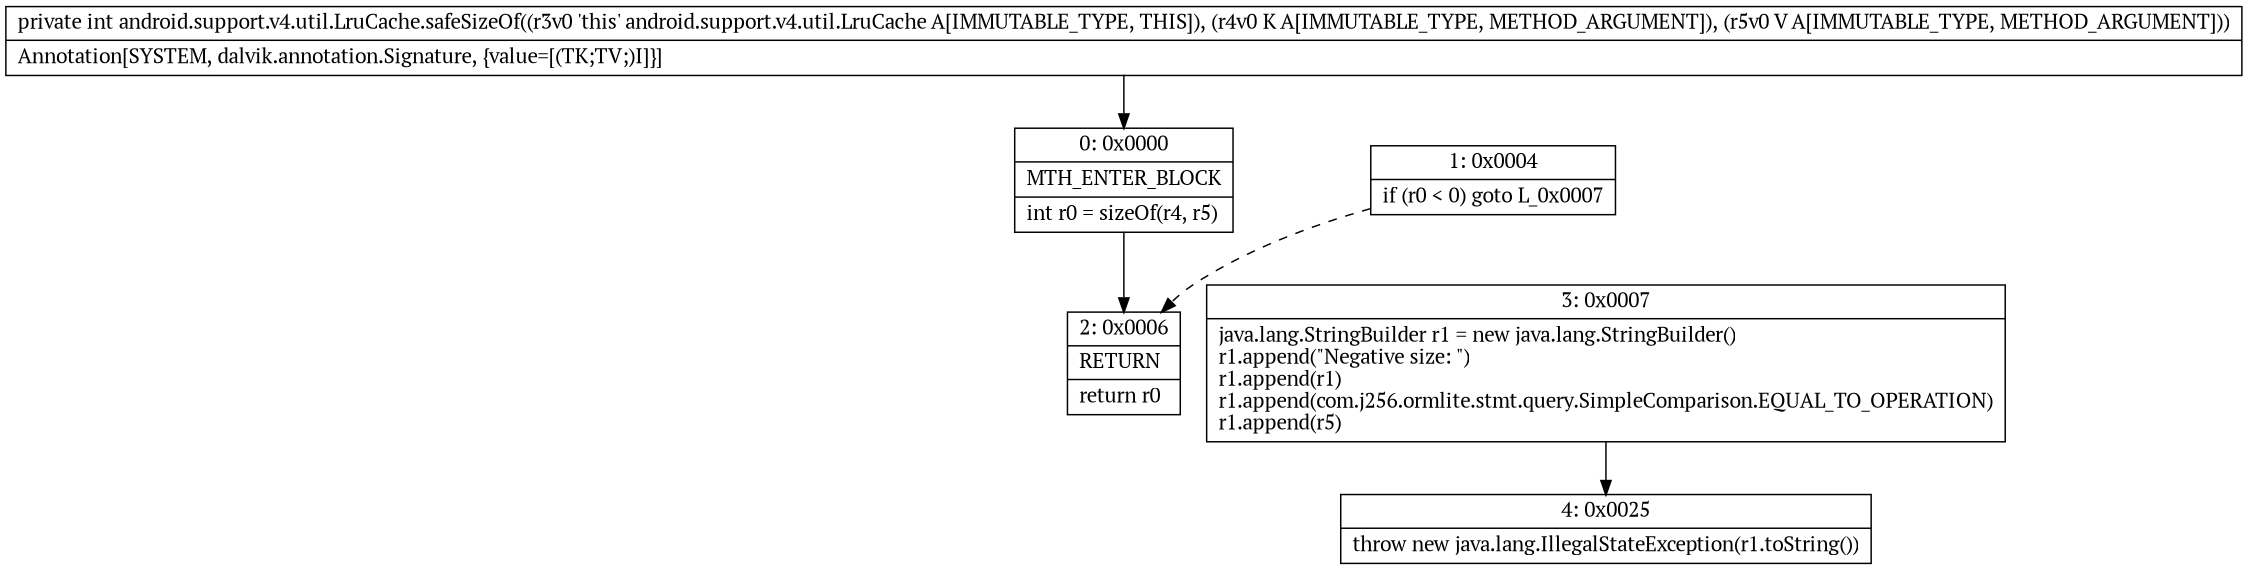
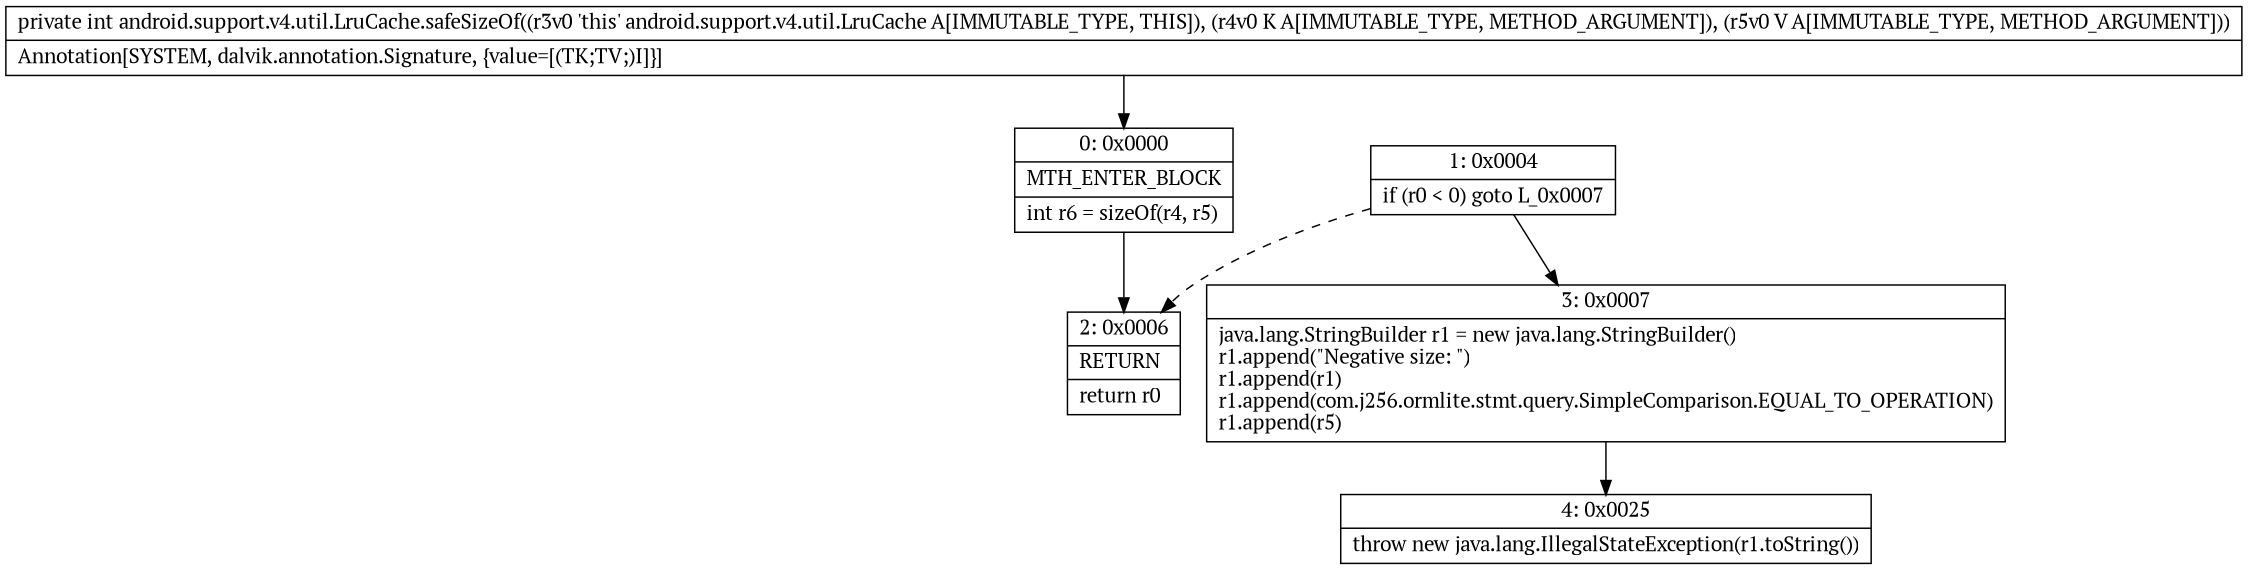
node "0: 0x0000": text "int r0 = sizeOf(r4, r5)" -> "int r6 = sizeOf(r4, r5)"
edge "1: 0x0004" -> "3: 0x0007": added
